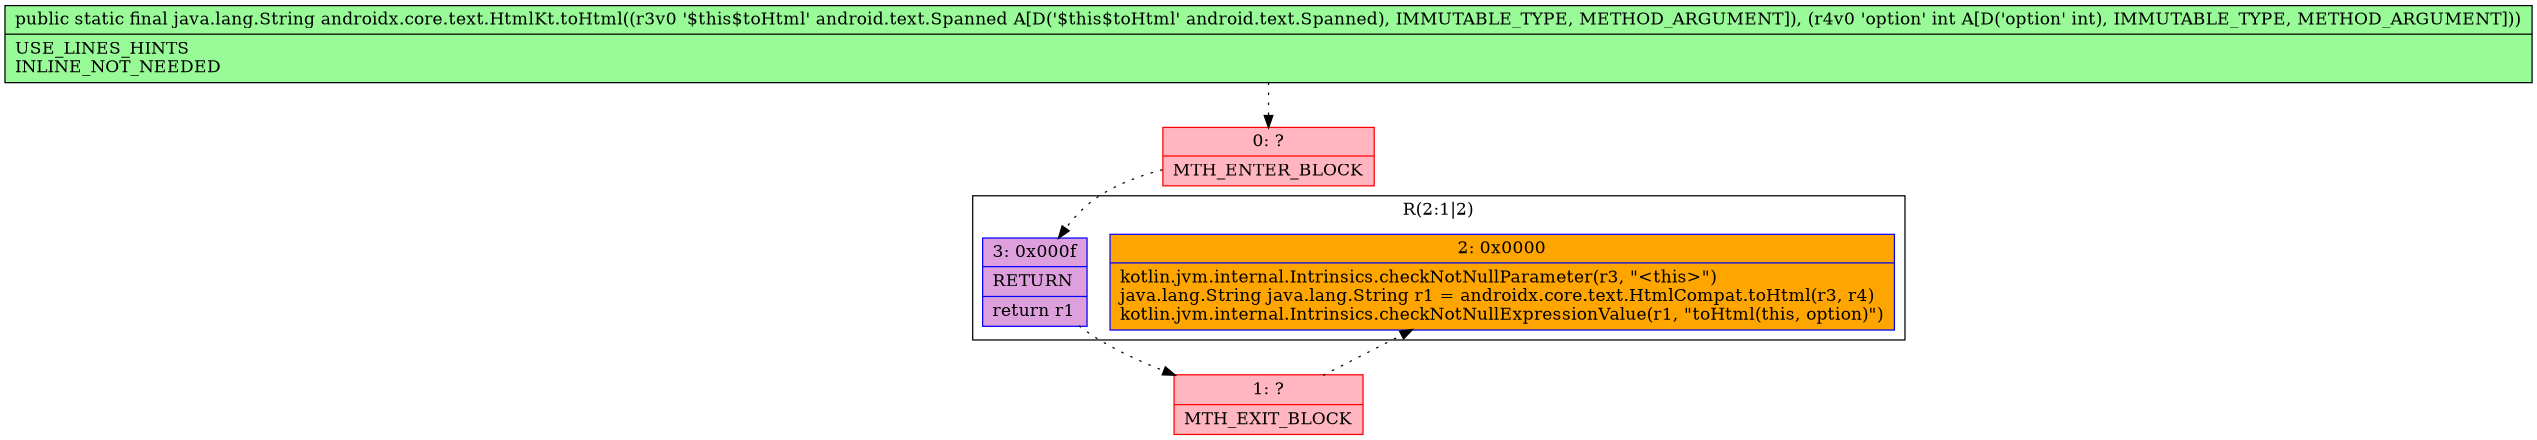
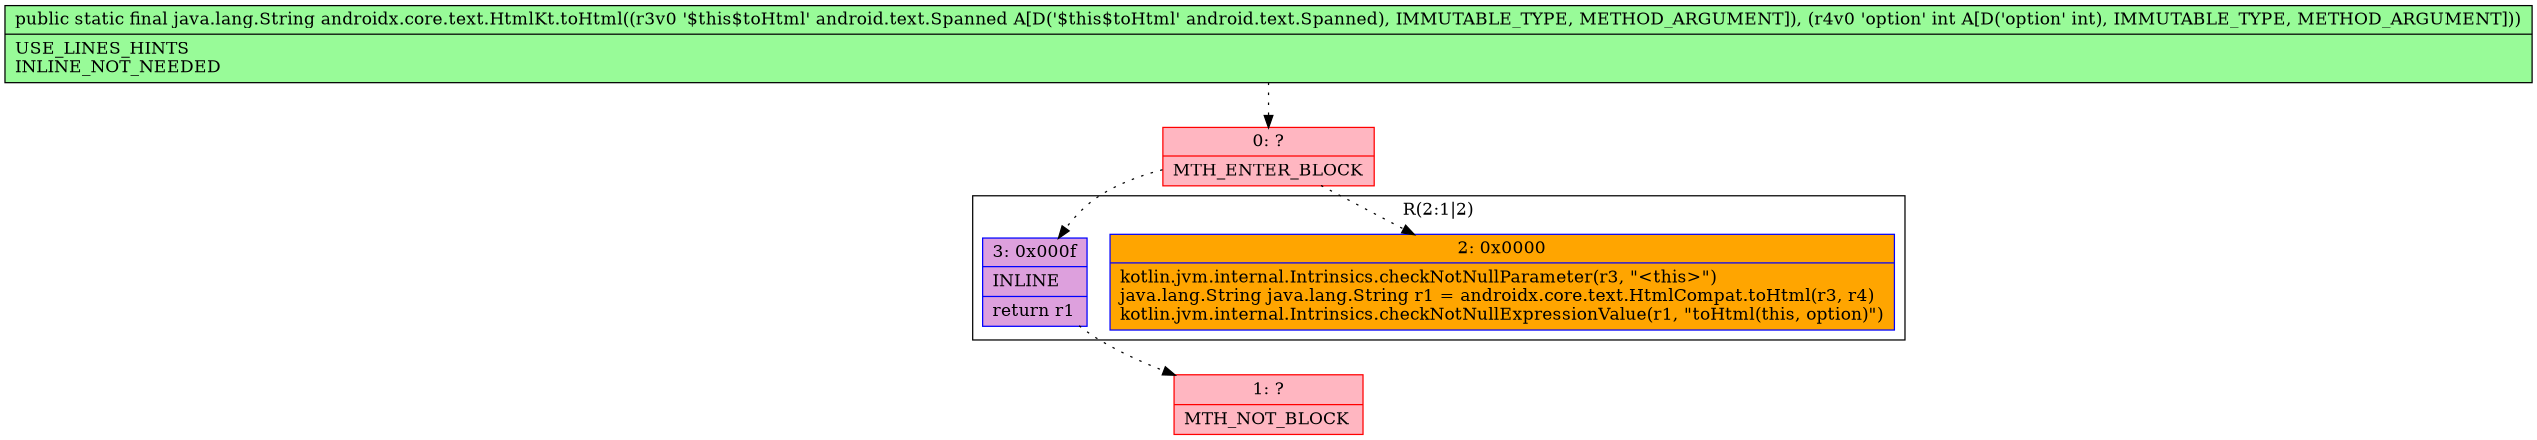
node "3: 0x000f": text "RETURN" -> "INLINE"
edge "1: ?" -> "2: 0x0000": now "0: ?" -> "2: 0x0000"
node "1: ?": text "MTH_EXIT_BLOCK" -> "MTH_NOT_BLOCK"
